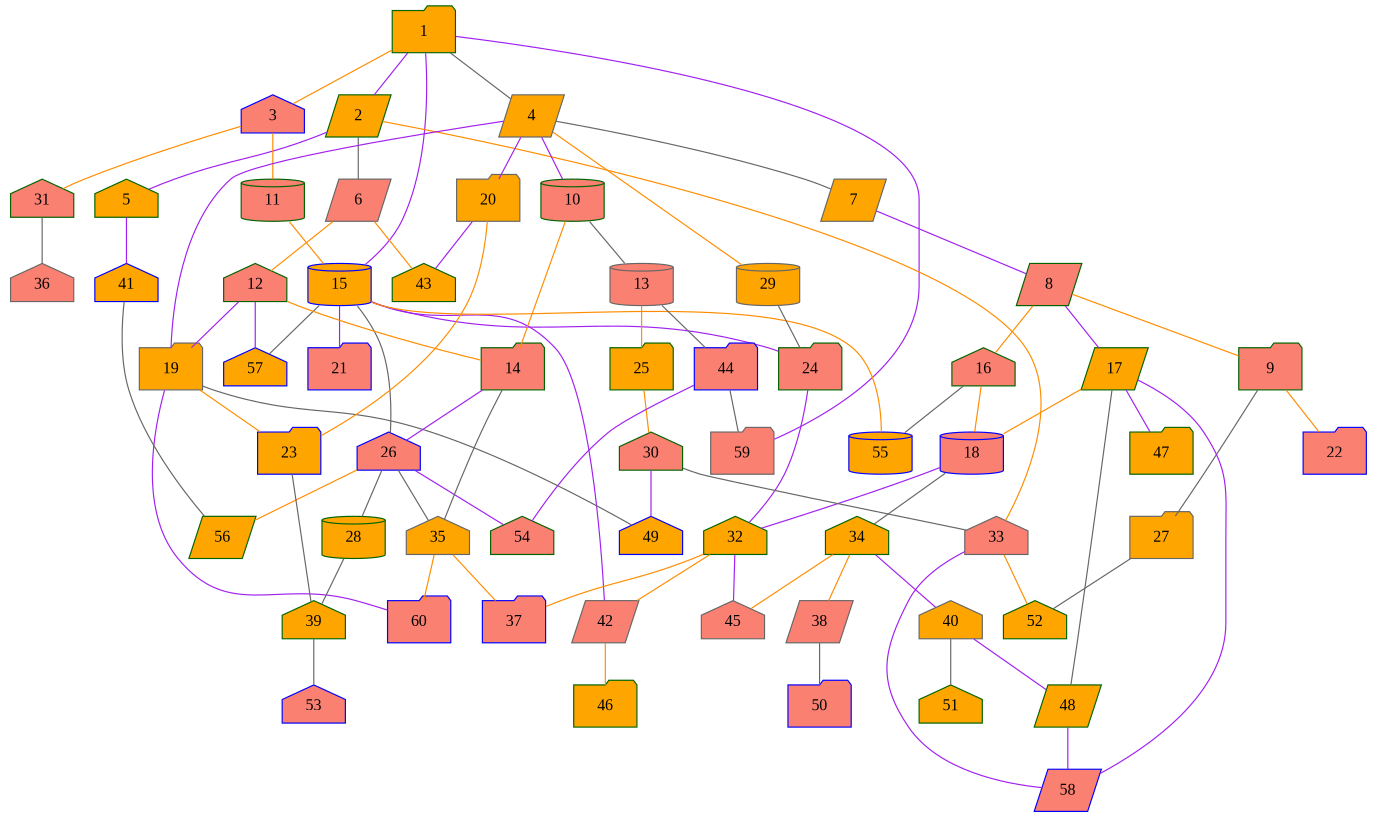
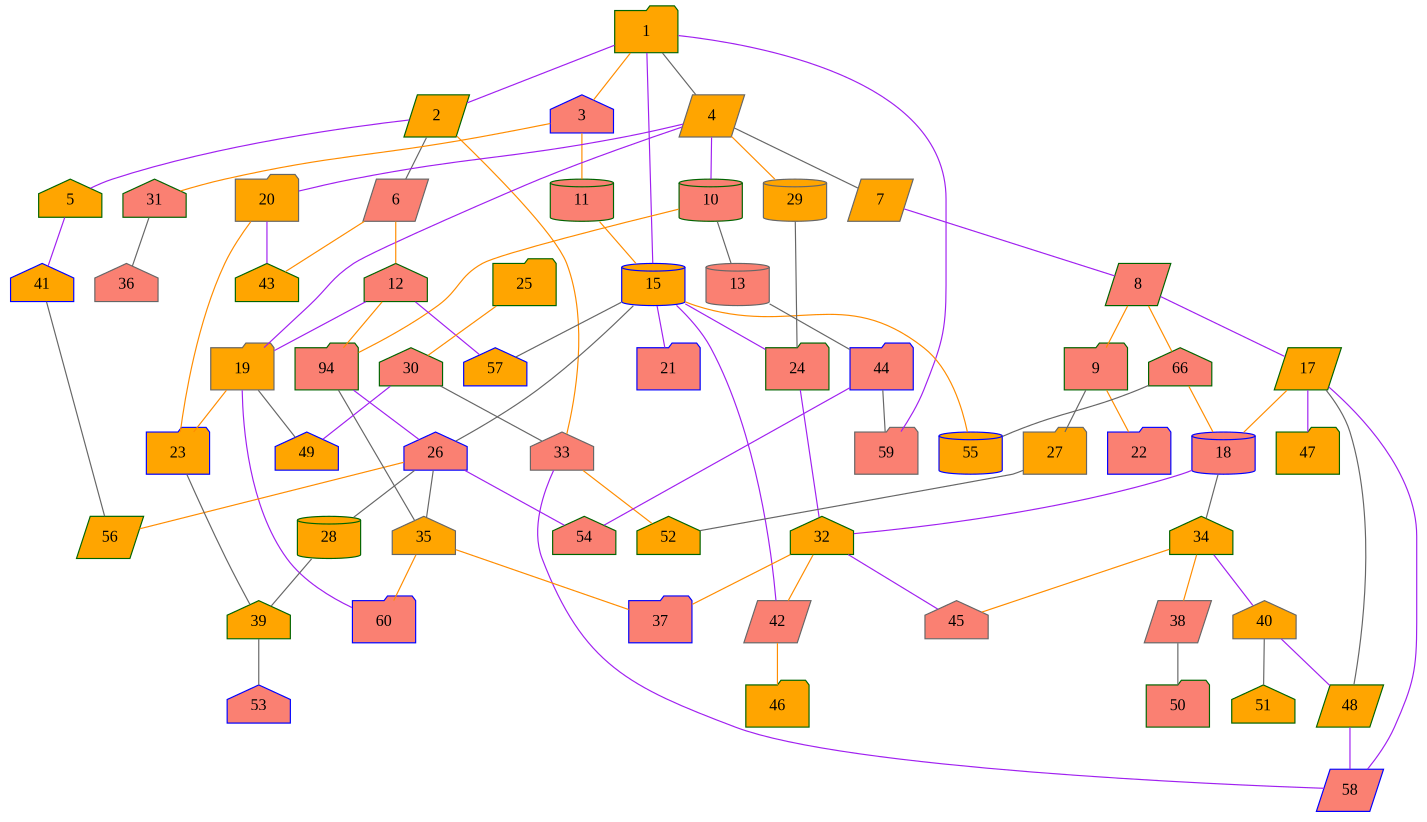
edge "13" -- "25": removed
node "14": label "14" -> "94"
node "16": label "16" -> "66"
node "50": color blue -> darkgreen
